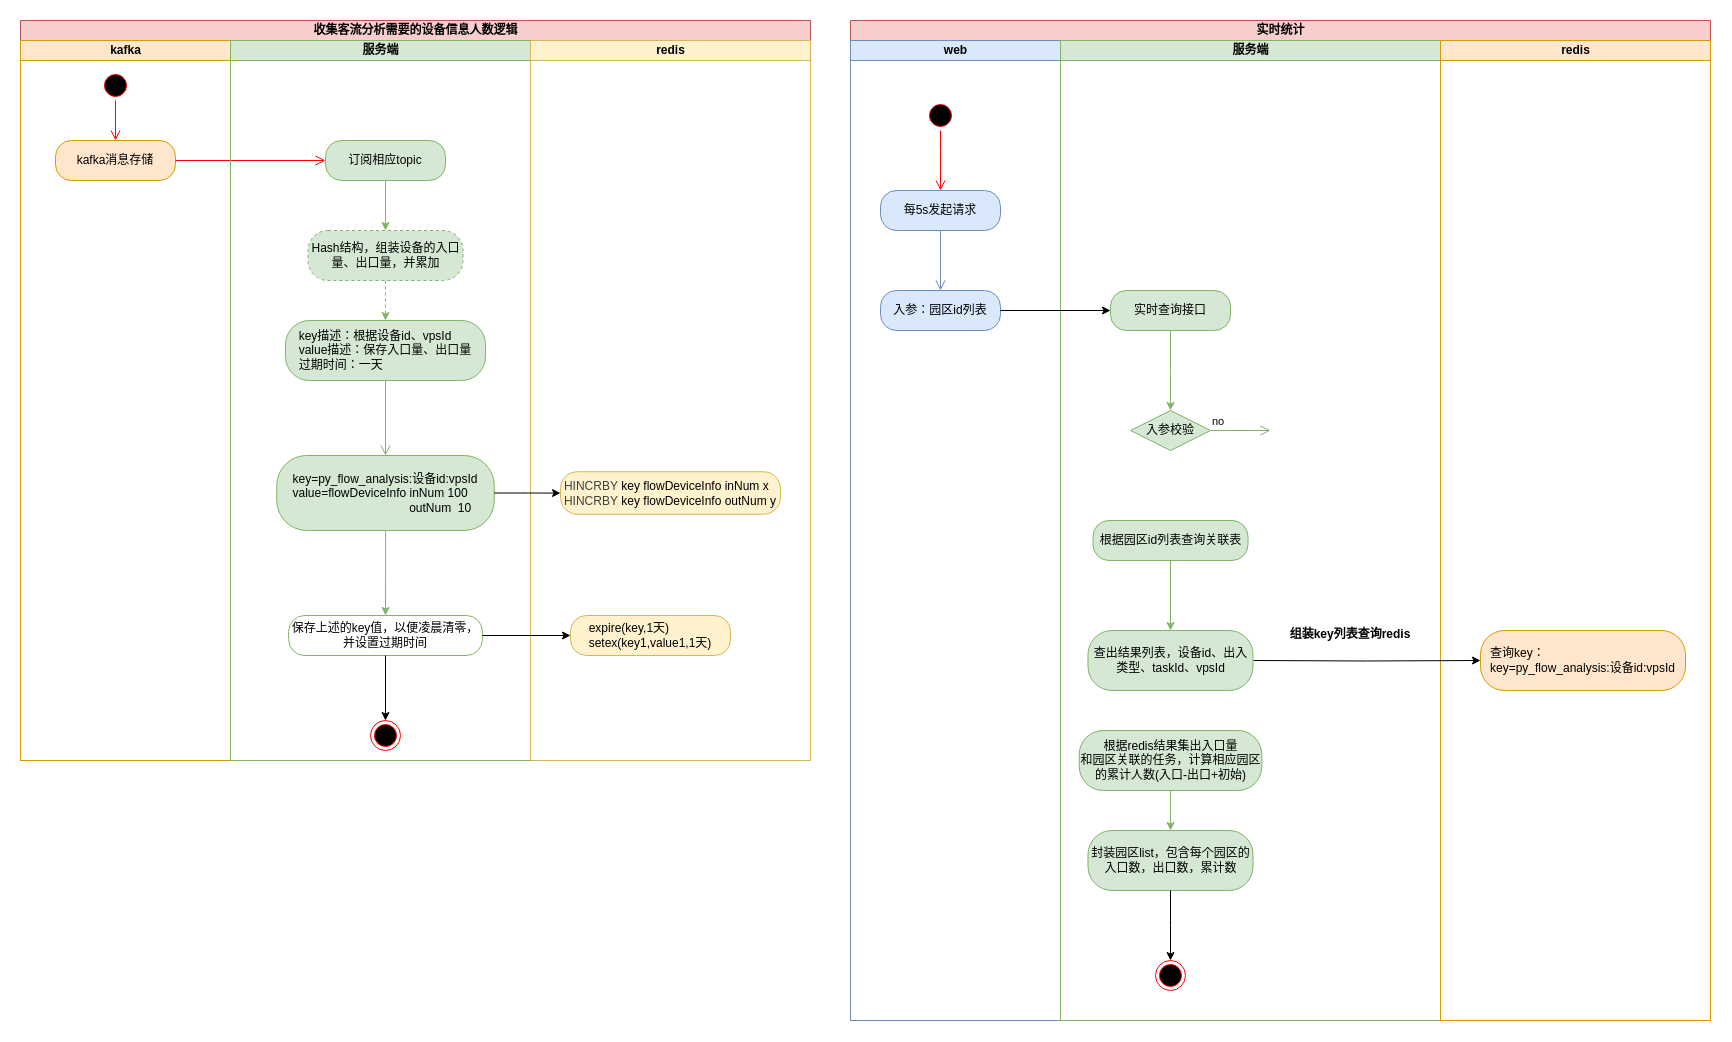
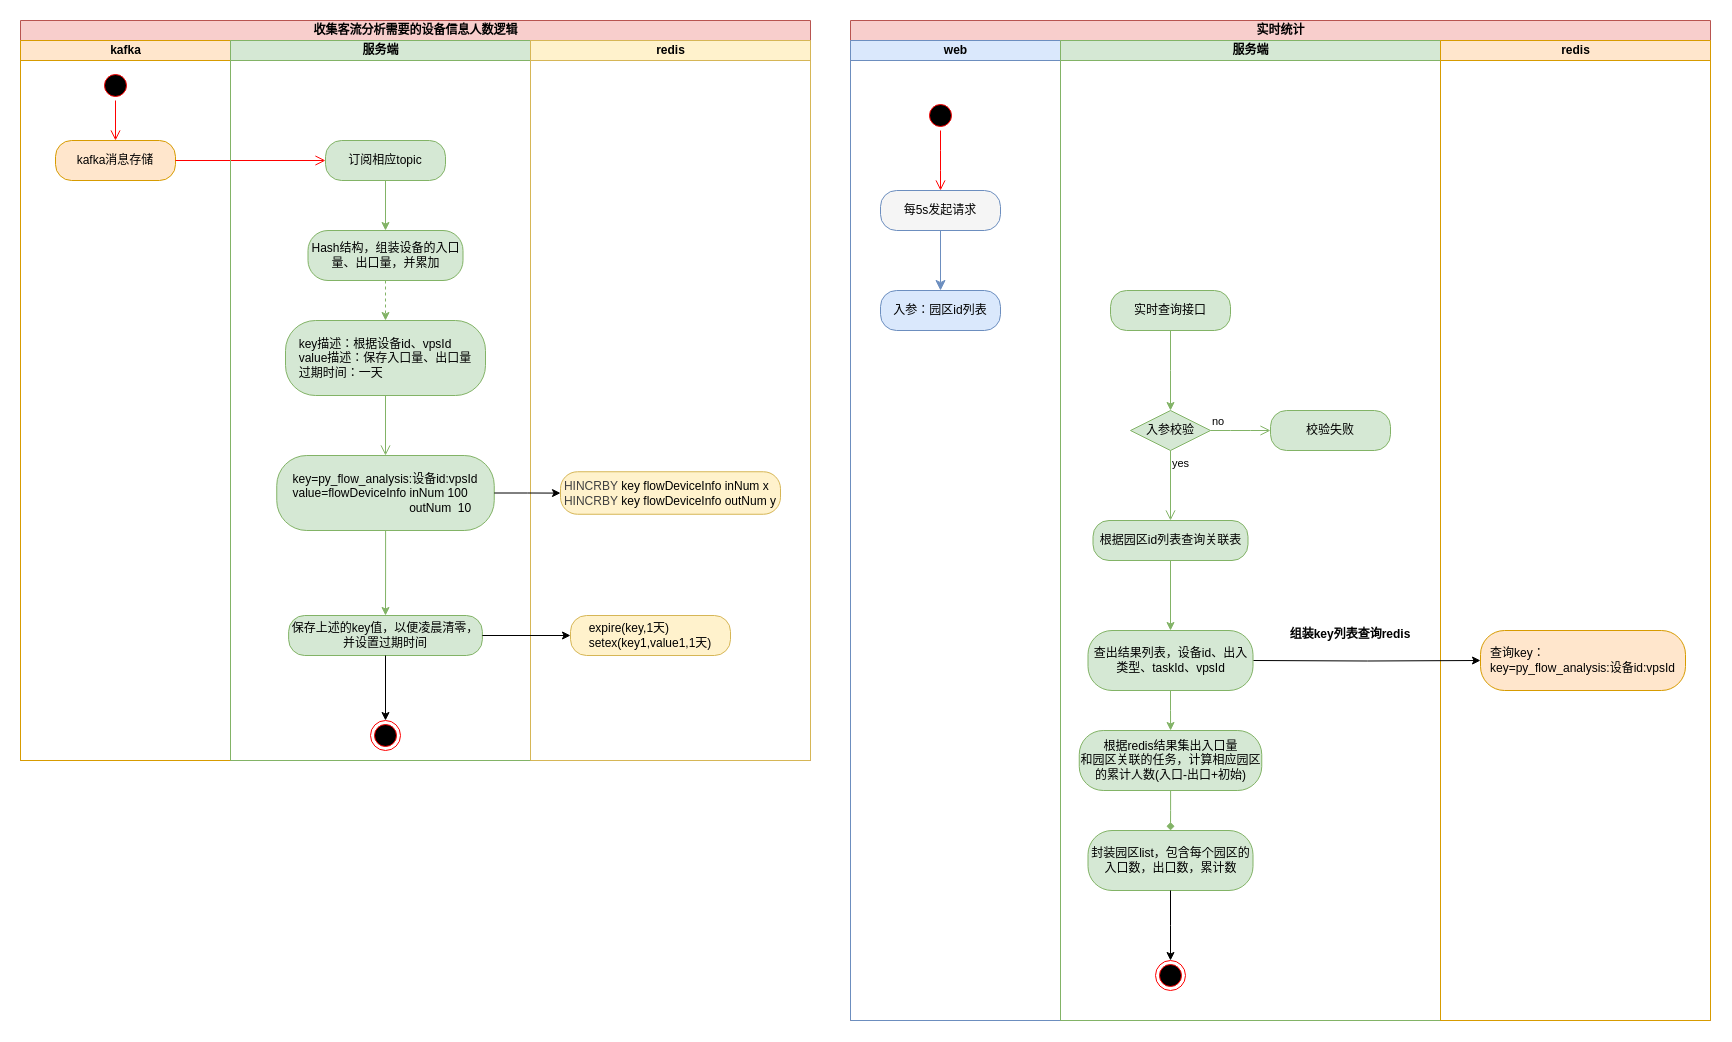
node "每5s发起请求": fillcolor #dae8fc -> #f5f5f5
node "Hash结构，组装设备的入口量、出口量，并累加": style dashed -> solid
edge "每5s发起请求" -> "入参：园区id列表": arrowhead open -> classic
edge "入参：园区id列表" -> "实时查询接口": removed
node "key描述：根据设备id、vpsId value描述：保存入口量、出口量 过期时间：一天": size 200x60 -> 200x75
node "校验失败": added
edge "入参校验" -> "根据园区id列表查询关联表": added, label "yes"
node "保存上述的key值，以便凌晨清零，并设置过期时间": fillcolor #ffffff -> #d5e8d4
edge "查出结果列表，设备id、出入类型、taskId、vpsId" -> "根据redis结果集出入口量 和园区关联的任务，计算相应园区的累计人数(入口-出口+初始)": added
edge "根据redis结果集出入口量 和园区关联的任务，计算相应园区的累计人数(入口-出口+初始)" -> "封装园区list，包含每个园区的入口数，出口数，累计数": arrowhead classic -> diamond
